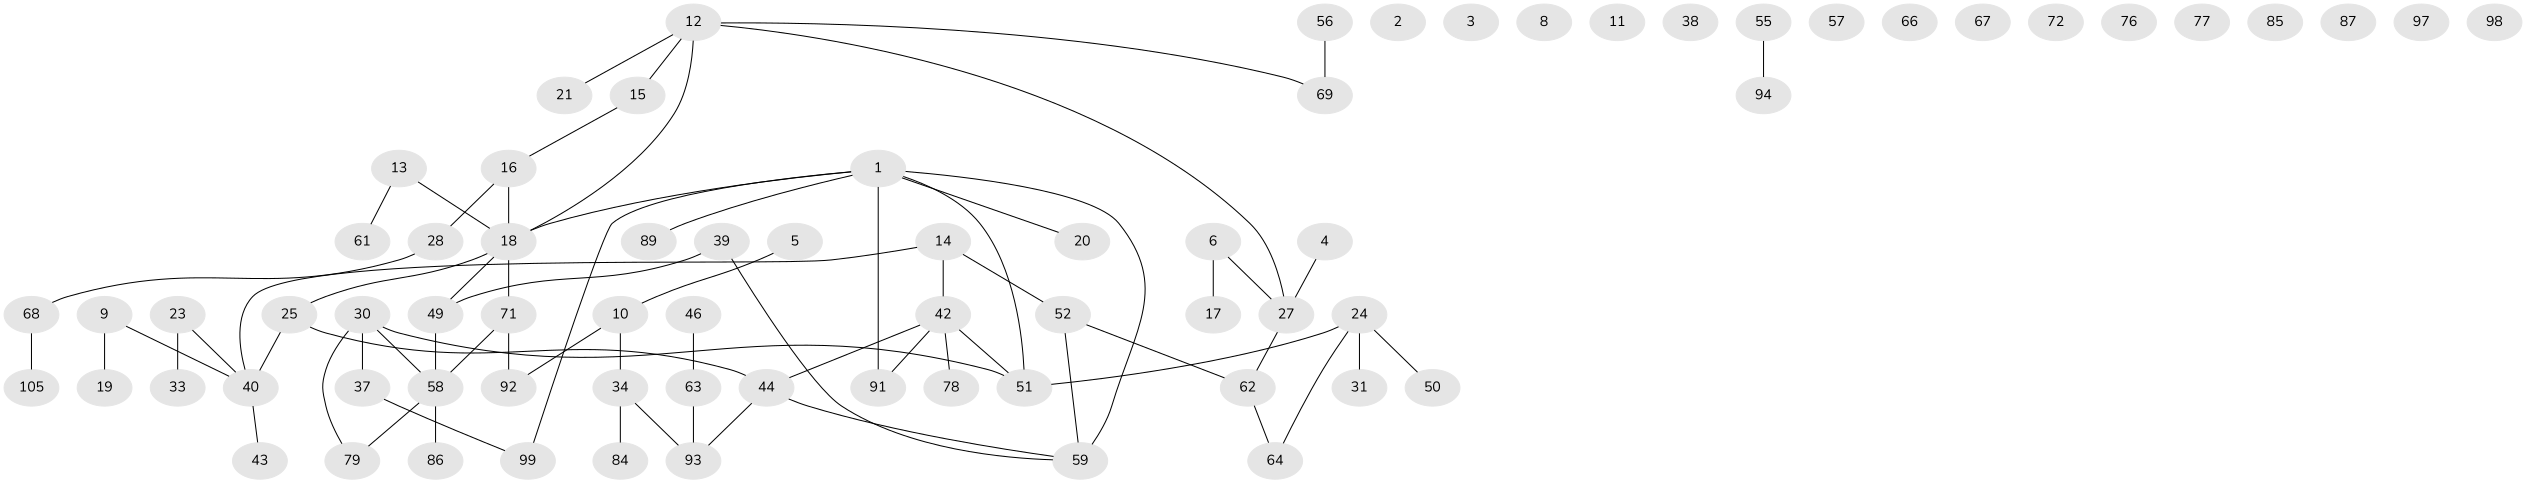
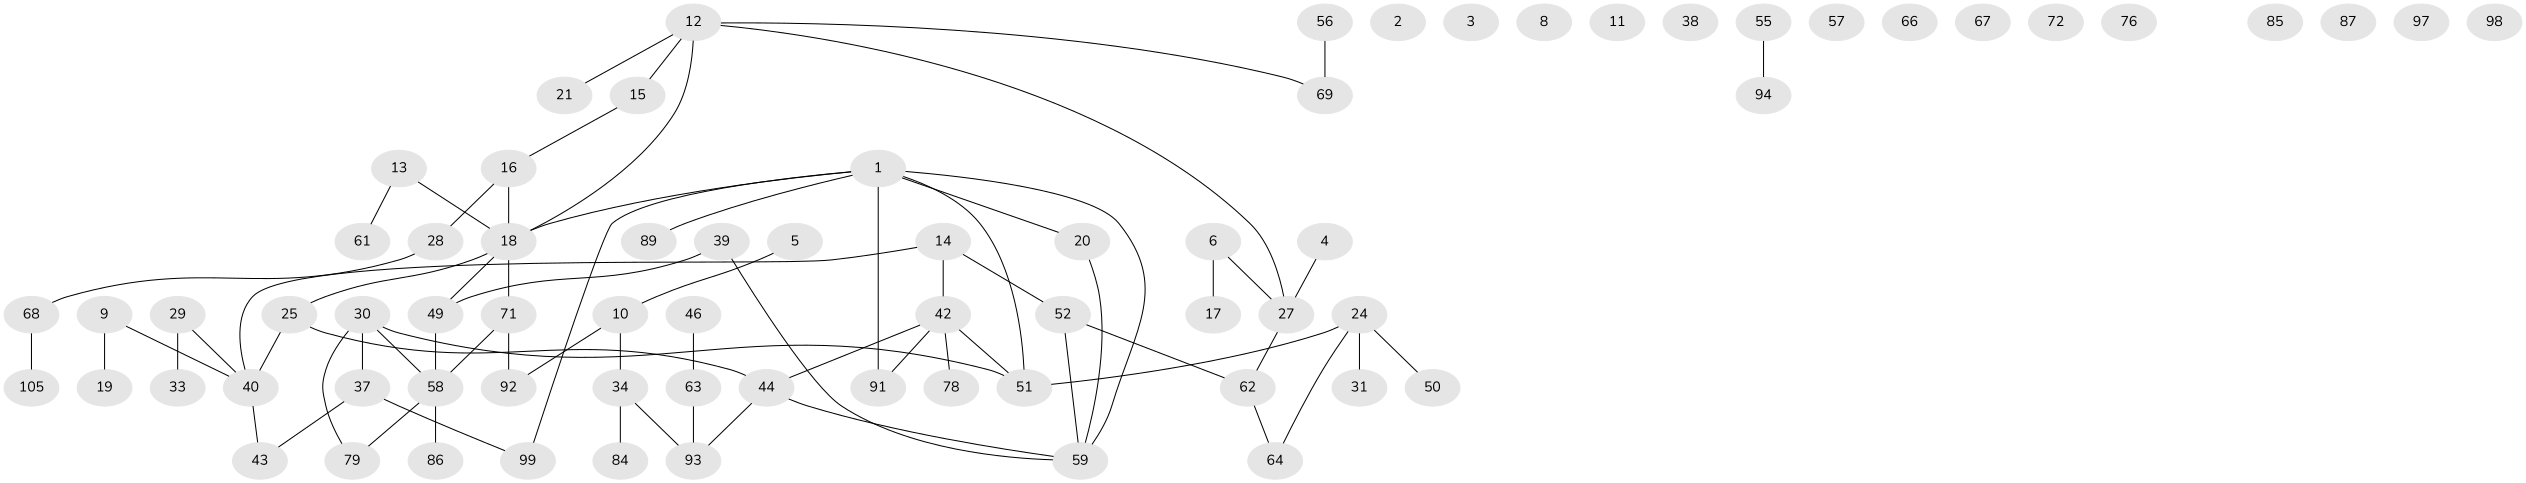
node "77": removed
node "23": label "23" -> "29"
edge "20" -- "59": added
edge "37" -- "43": added
